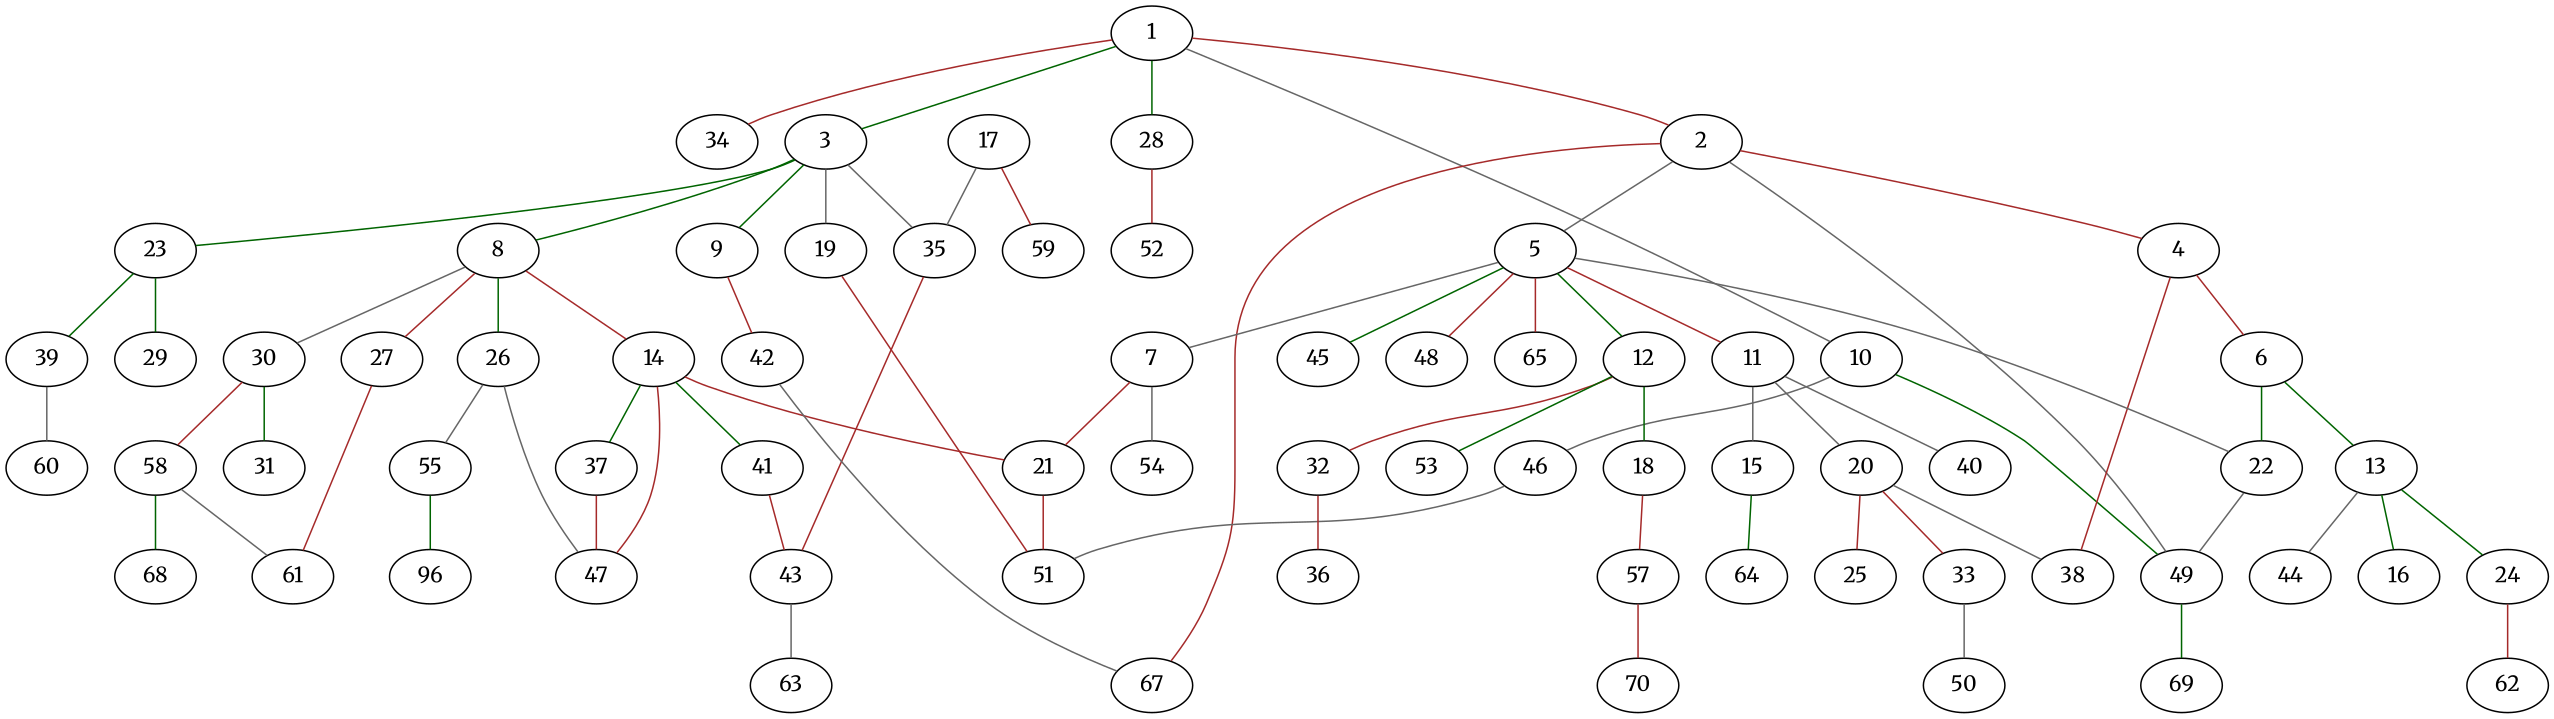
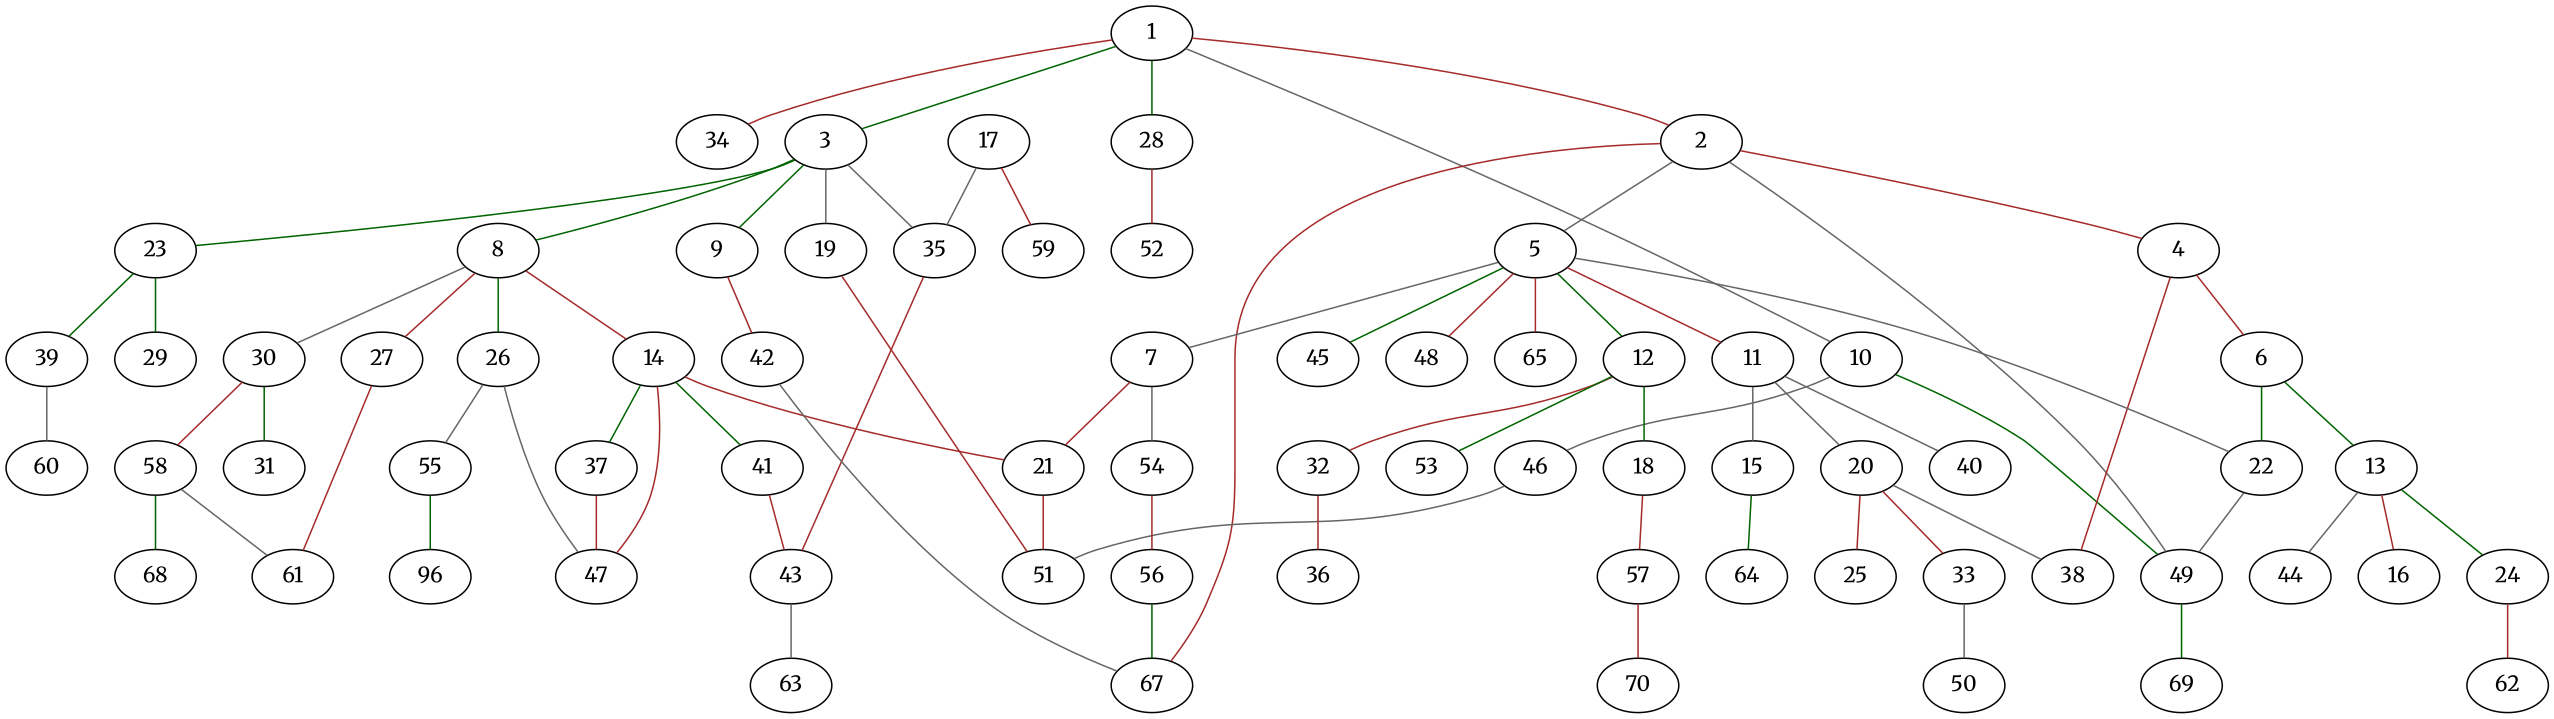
edge "13" -- "16": color darkgreen -> brown
node "56": added
